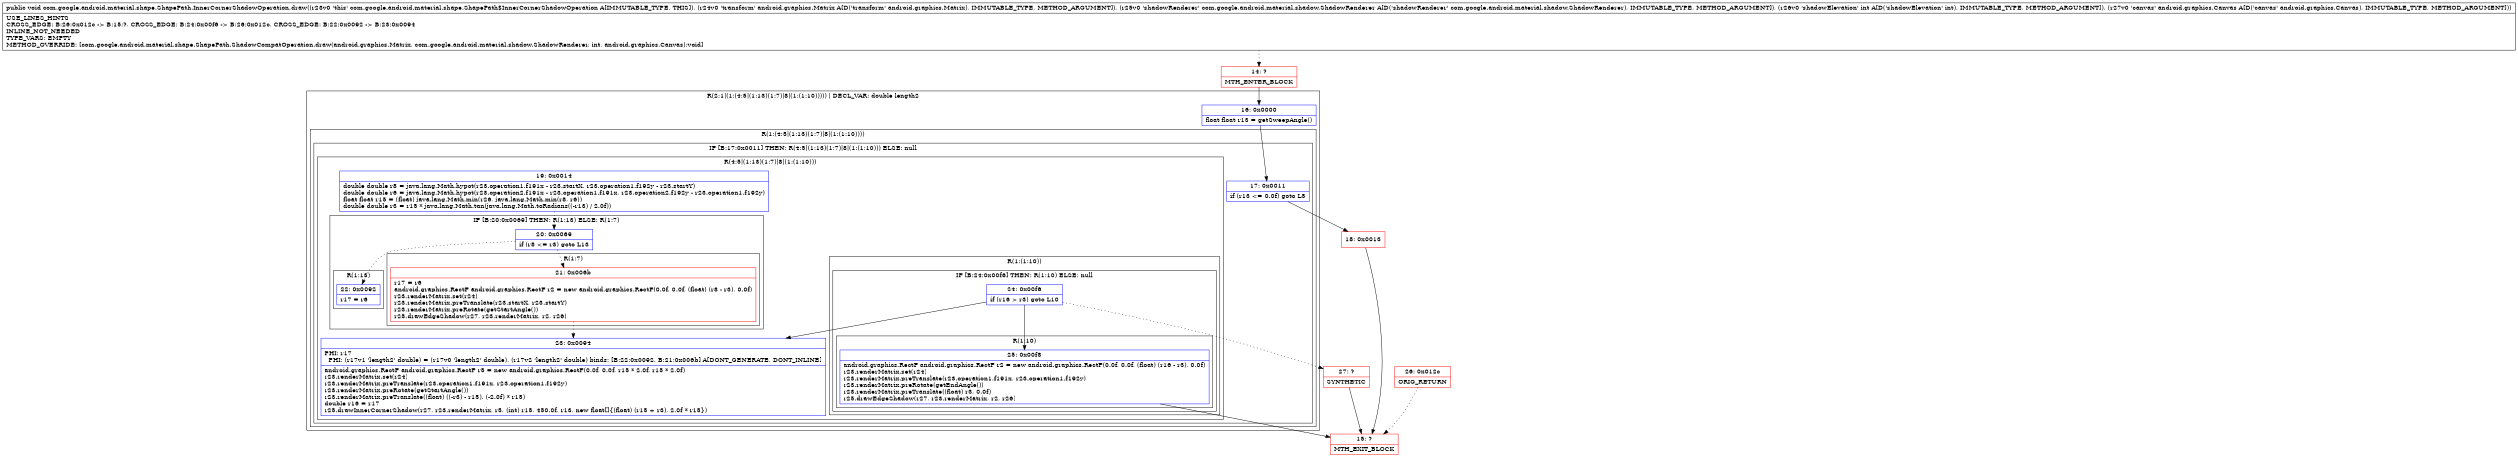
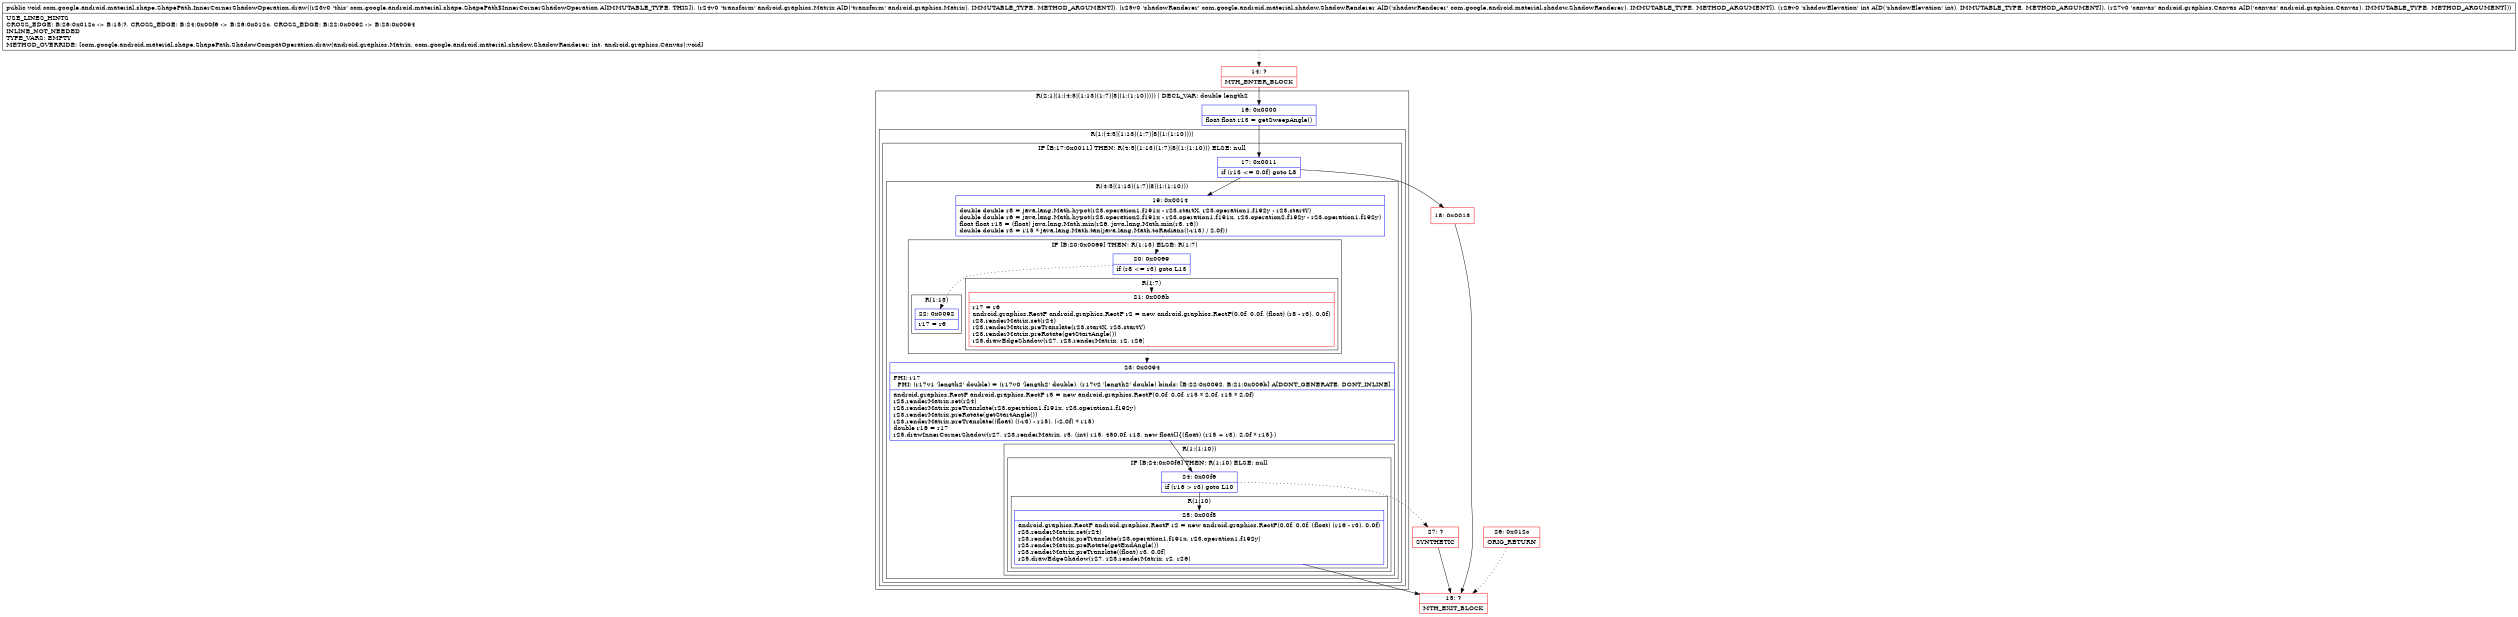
edge "17: 0x0011" -> "19: 0x0014": added
edge "24: 0x00f6" -> "23: 0x0094": reversed
